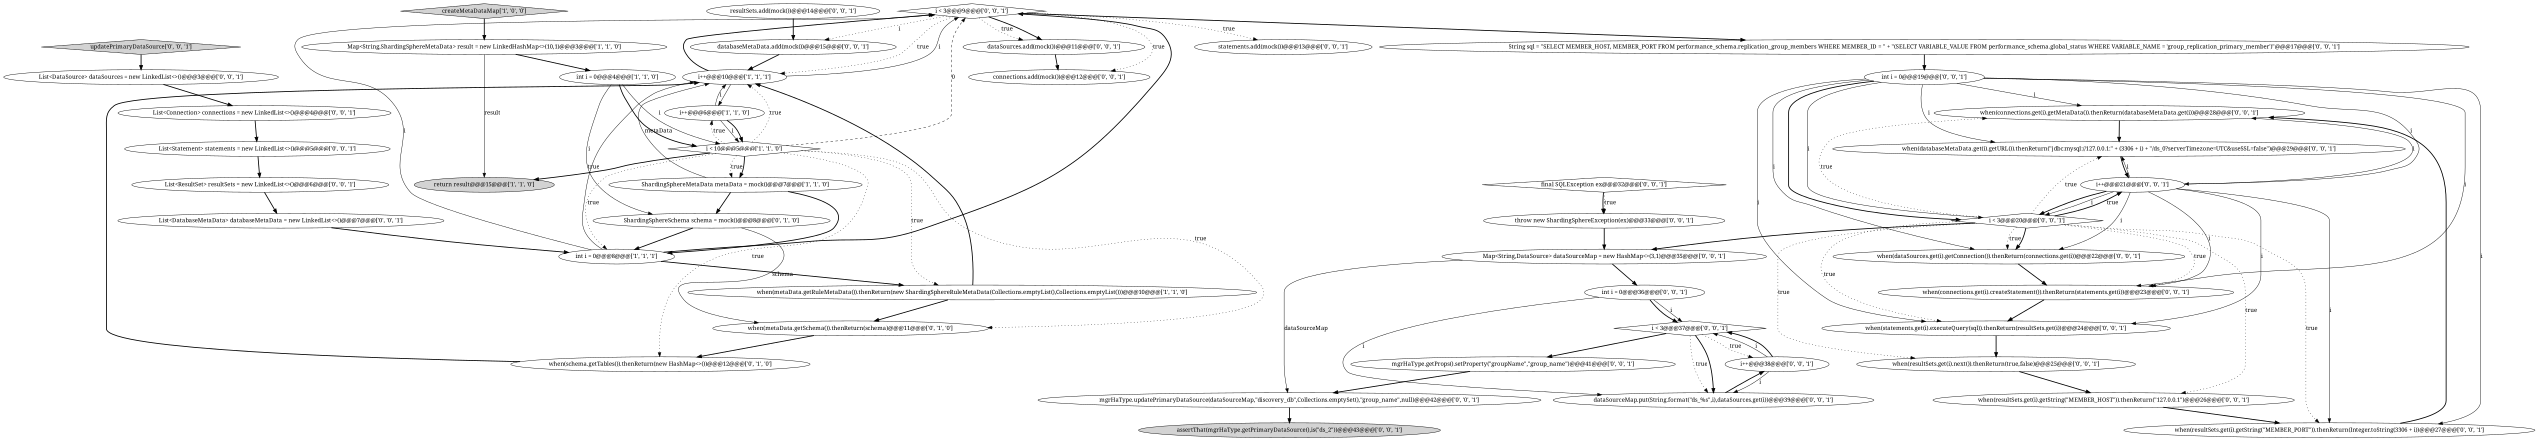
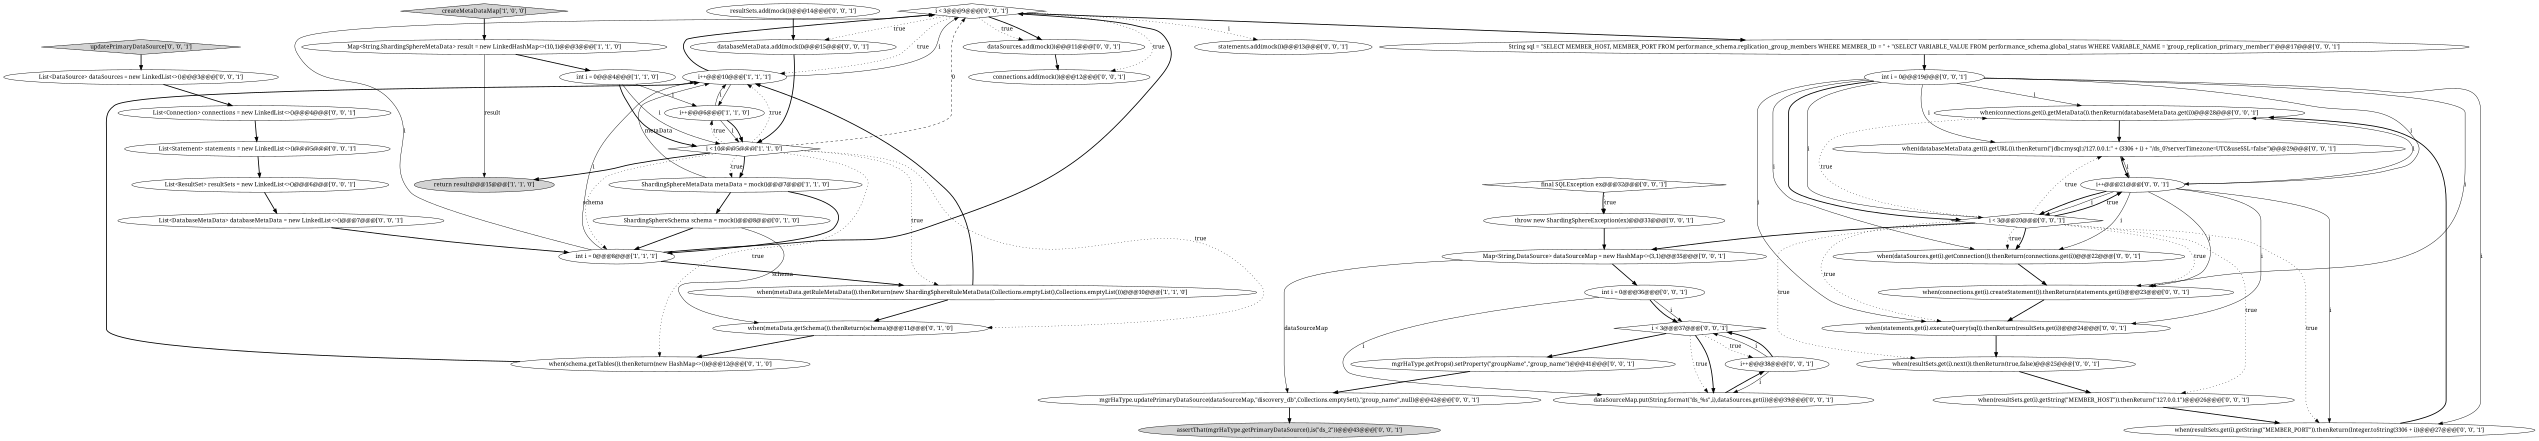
edge "i < 3@@@9@@@['0', '0', '1']" -> "databaseMetaData.add(mock())@@@15@@@['0', '0', '1']": label "i" -> "true"
edge "i < 3@@@9@@@['0', '0', '1']" -> "statements.add(mock())@@@13@@@['0', '0', '1']": label "true" -> "i"
edge "databaseMetaData.add(mock())@@@15@@@['0', '0', '1']" -> "i++@@@10@@@['1', '1', '1']": now "databaseMetaData.add(mock())@@@15@@@['0', '0', '1']" -> "i < 10@@@5@@@['1', '1', '0']"
edge "int i = 0@@@4@@@['1', '1', '0']" -> "ShardingSphereSchema schema = mock()@@@8@@@['0', '1', '0']": now "int i = 0@@@4@@@['1', '1', '0']" -> "i++@@@6@@@['1', '1', '0']"
edge "int i = 0@@@8@@@['1', '1', '1']" -> "i++@@@10@@@['1', '1', '1']": label "true" -> "i"
edge "i < 10@@@5@@@['1', '1', '0']" -> "int i = 0@@@8@@@['1', '1', '1']": label "true" -> "schema"
